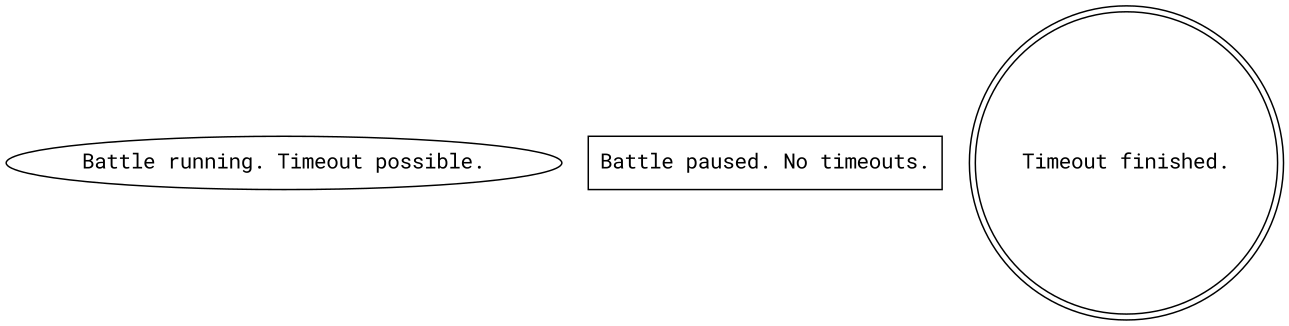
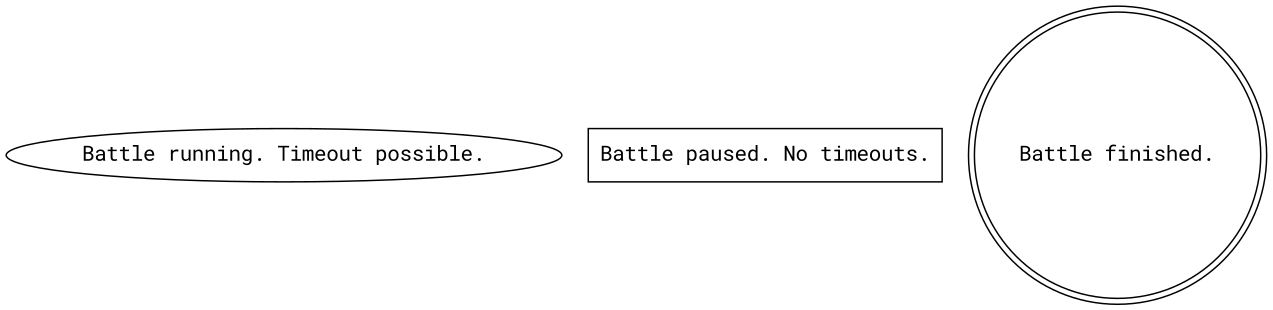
node "Timeout finished.": label "Timeout finished." -> "Battle finished."
